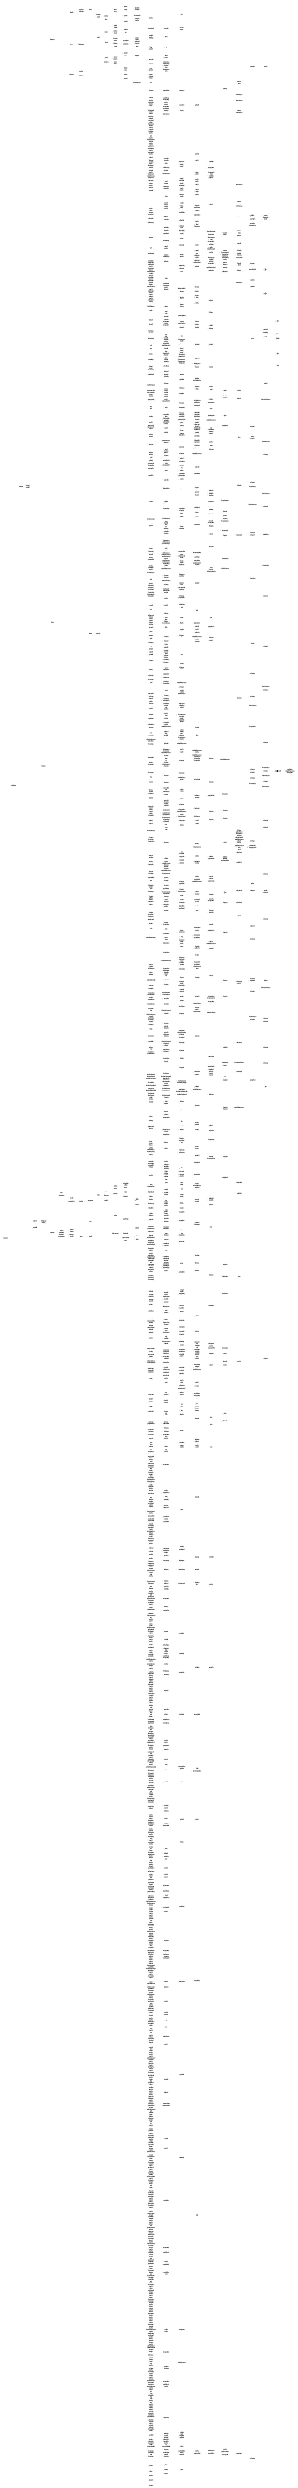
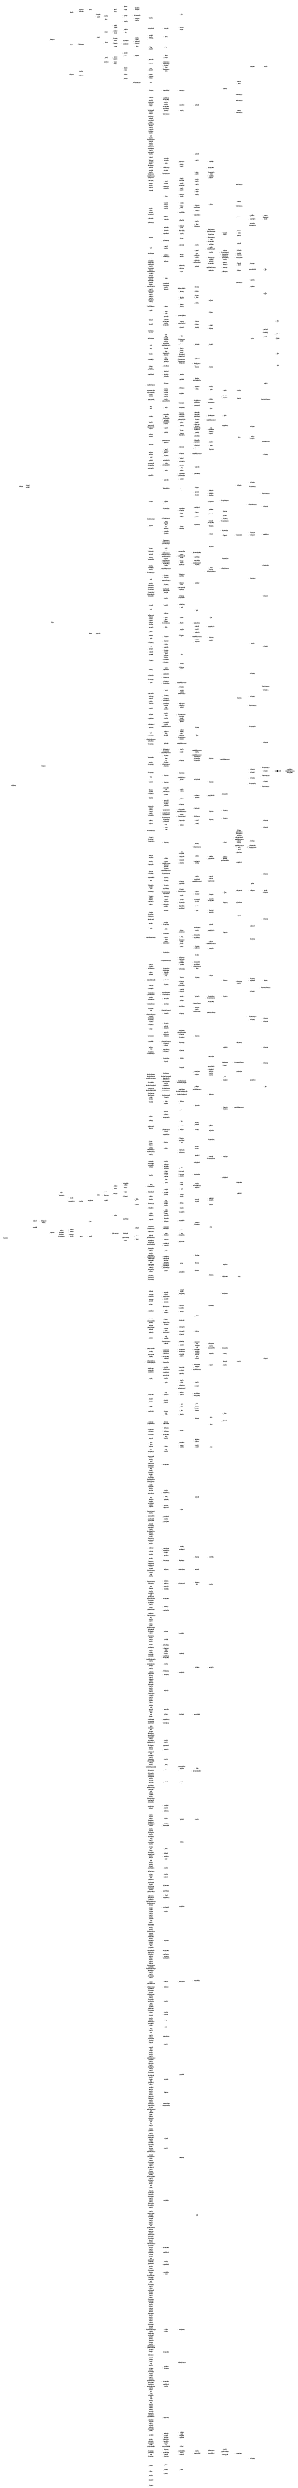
node "arch_smp_send_reschedule": added
node "select_collect2": added
